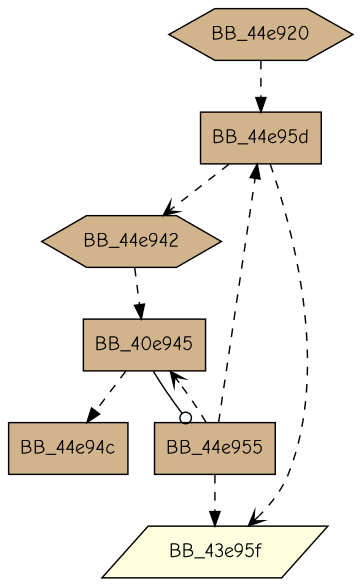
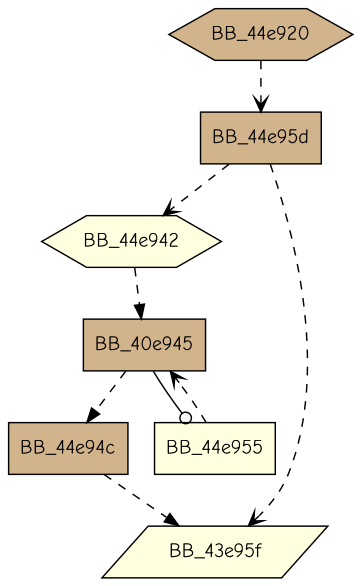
edge "BB_44e920" -> "BB_44e95d": arrowhead normal -> vee
node "BB_44e942": fillcolor tan -> lightyellow
edge "BB_44e955" -> "BB_44e95d": removed
node "BB_44e955": fillcolor tan -> lightyellow
edge "BB_44e955" -> "BB_43e95f": now "BB_44e94c" -> "BB_43e95f"
